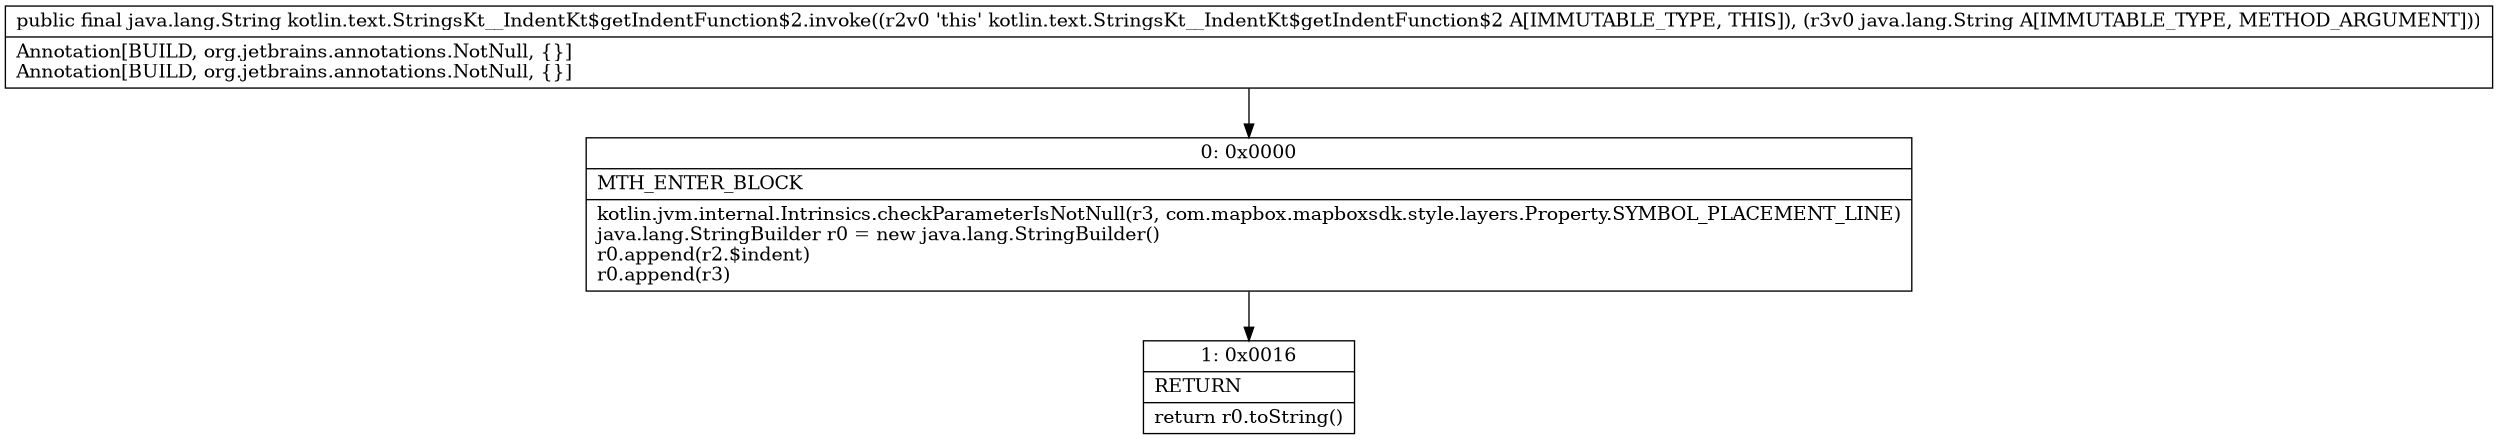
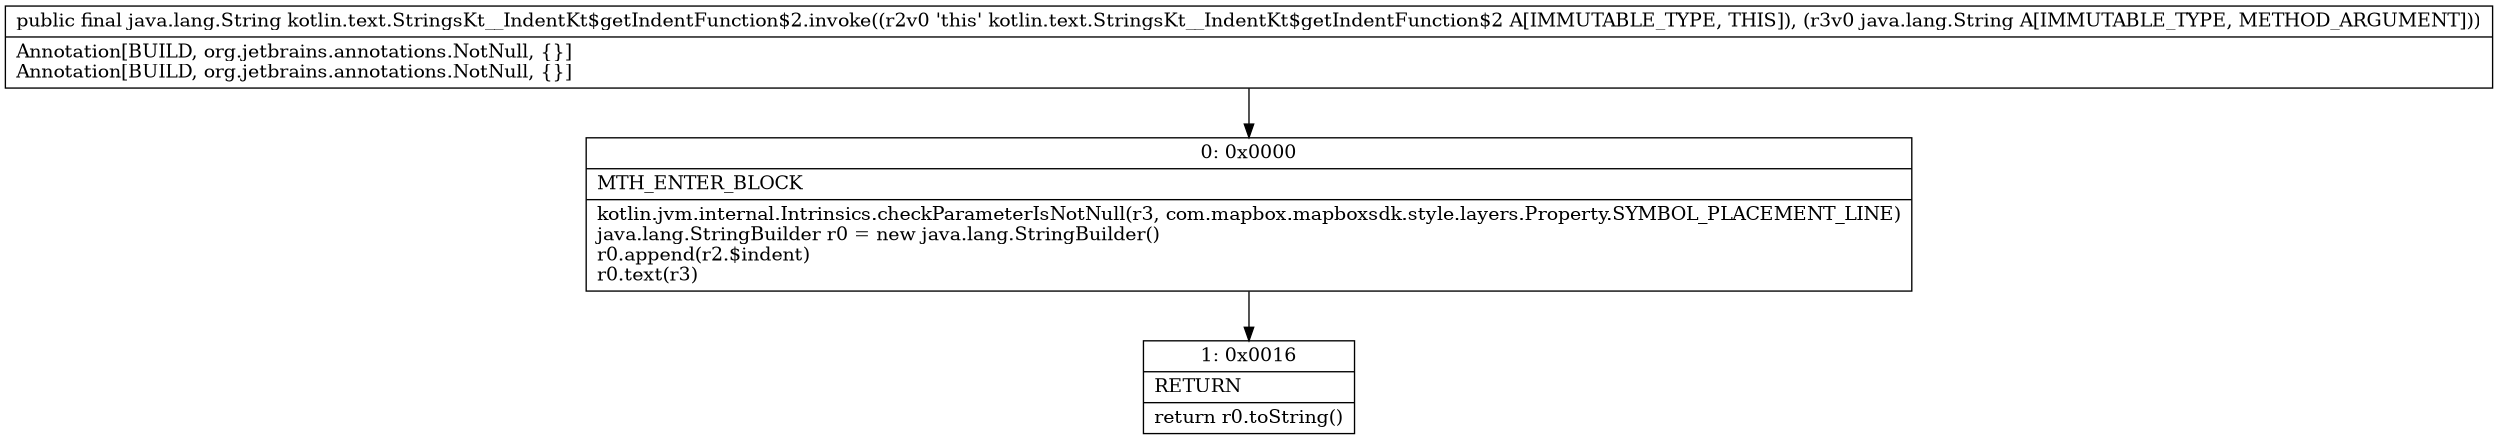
node "0: 0x0000": text "r0.append(r3)" -> "r0.text(r3)"
